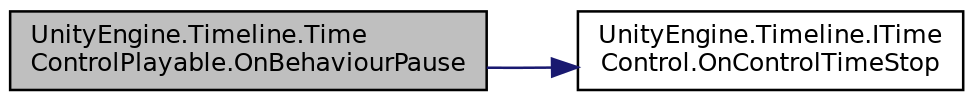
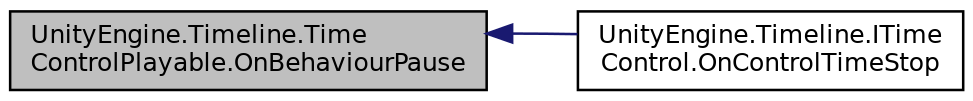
edge "UnityEngine.Timeline.Time ControlPlayable.OnBehaviourPause" -> "UnityEngine.Timeline.ITime Control.OnControlTimeStop": reversed
